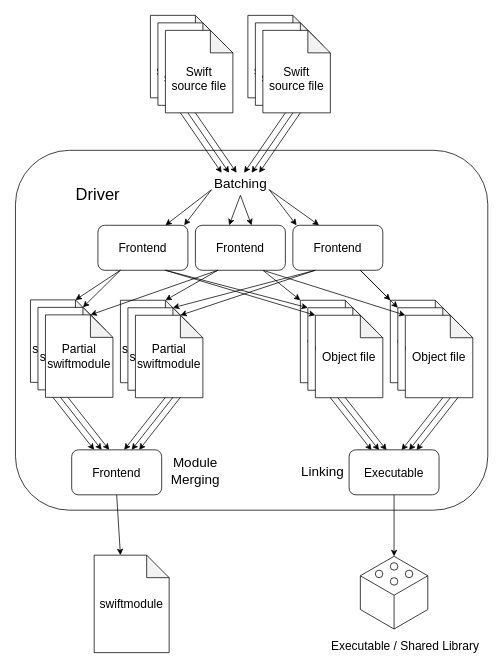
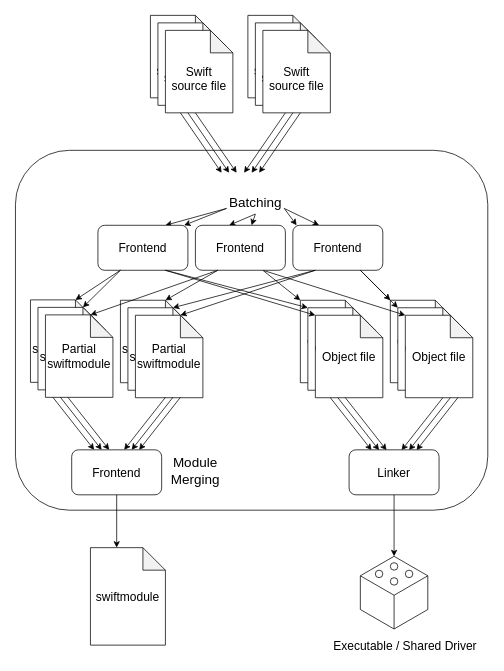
node "Batching": moved (240, 184) -> (255, 203)
node "Driver": removed
node "Linking": removed
node "Executable": label "Executable" -> "Linker"
node "swiftmodule": moved (132, 604) -> (128, 597)
node "Executable / Shared Library": label "Executable / Shared Library" -> "Executable / Shared Driver"
